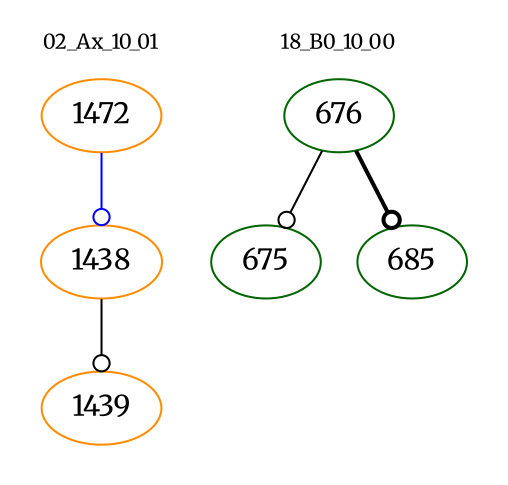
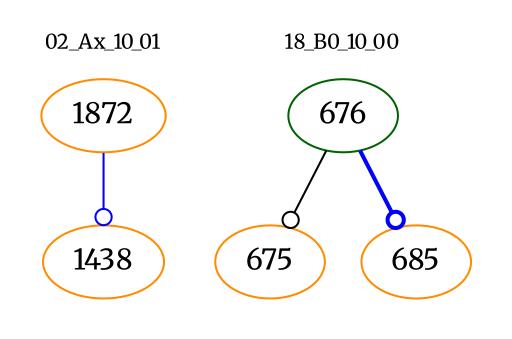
node "1472": label "1472" -> "1872"
edge "676" -> "685": color black -> blue
node "675": color darkgreen -> darkorange
node "685": color darkgreen -> darkorange
node "1439": removed
